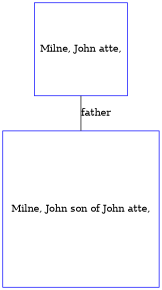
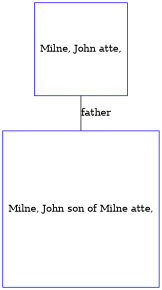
node "Milne, John son of John atte,": label "Milne, John son of John atte," -> "Milne, John son of Milne atte,"
